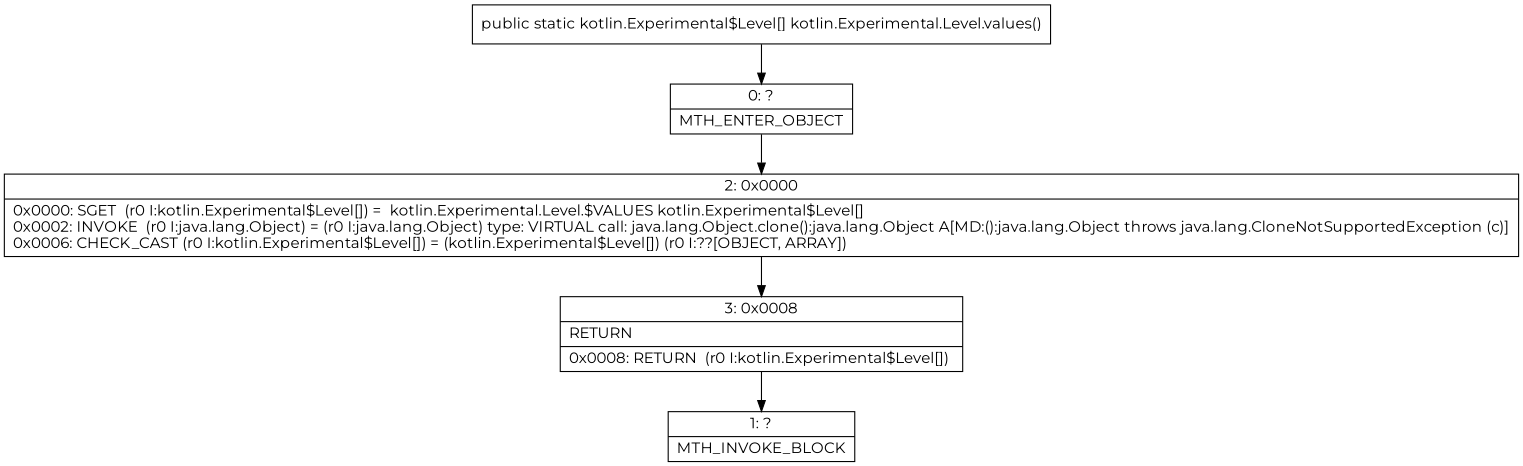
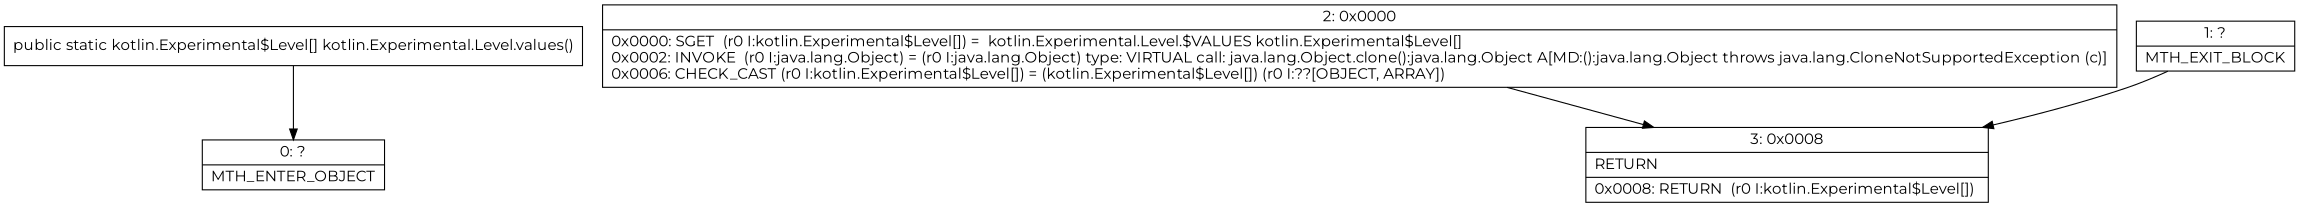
edge "0: ?" -> "2: 0x0000": removed
edge "3: 0x0008" -> "1: ?": reversed
node "1: ?": text "MTH_INVOKE_BLOCK" -> "MTH_EXIT_BLOCK"
